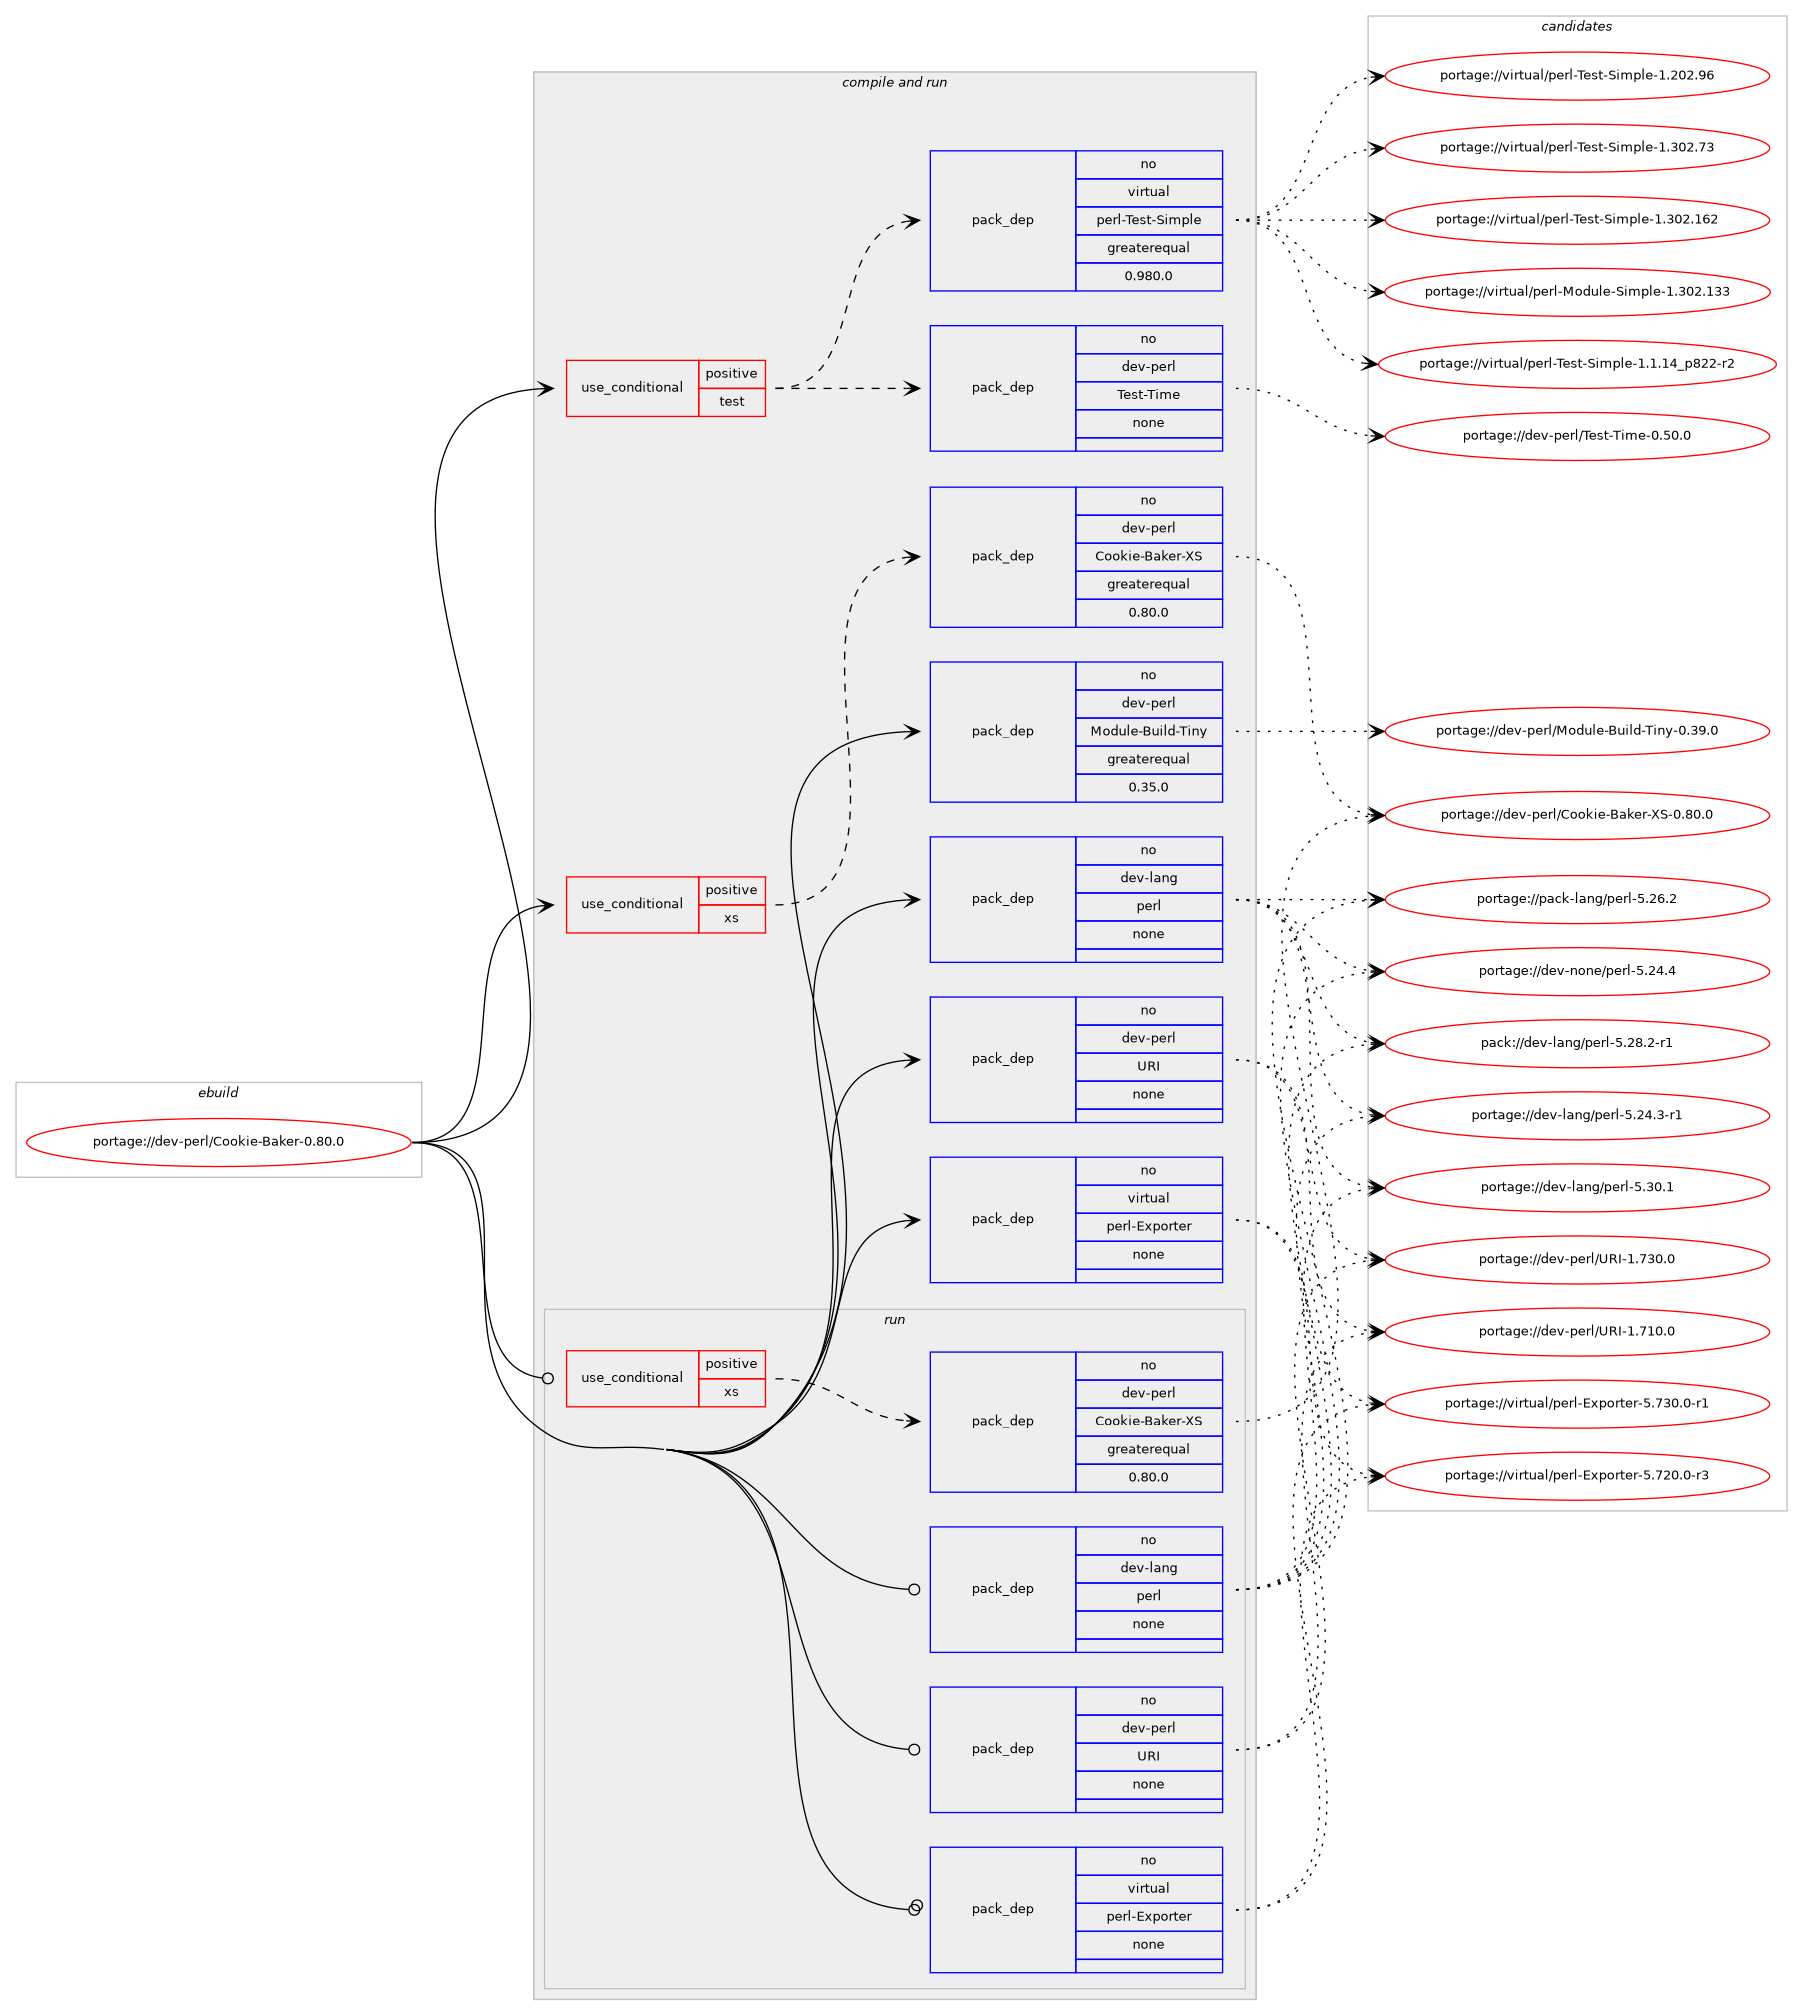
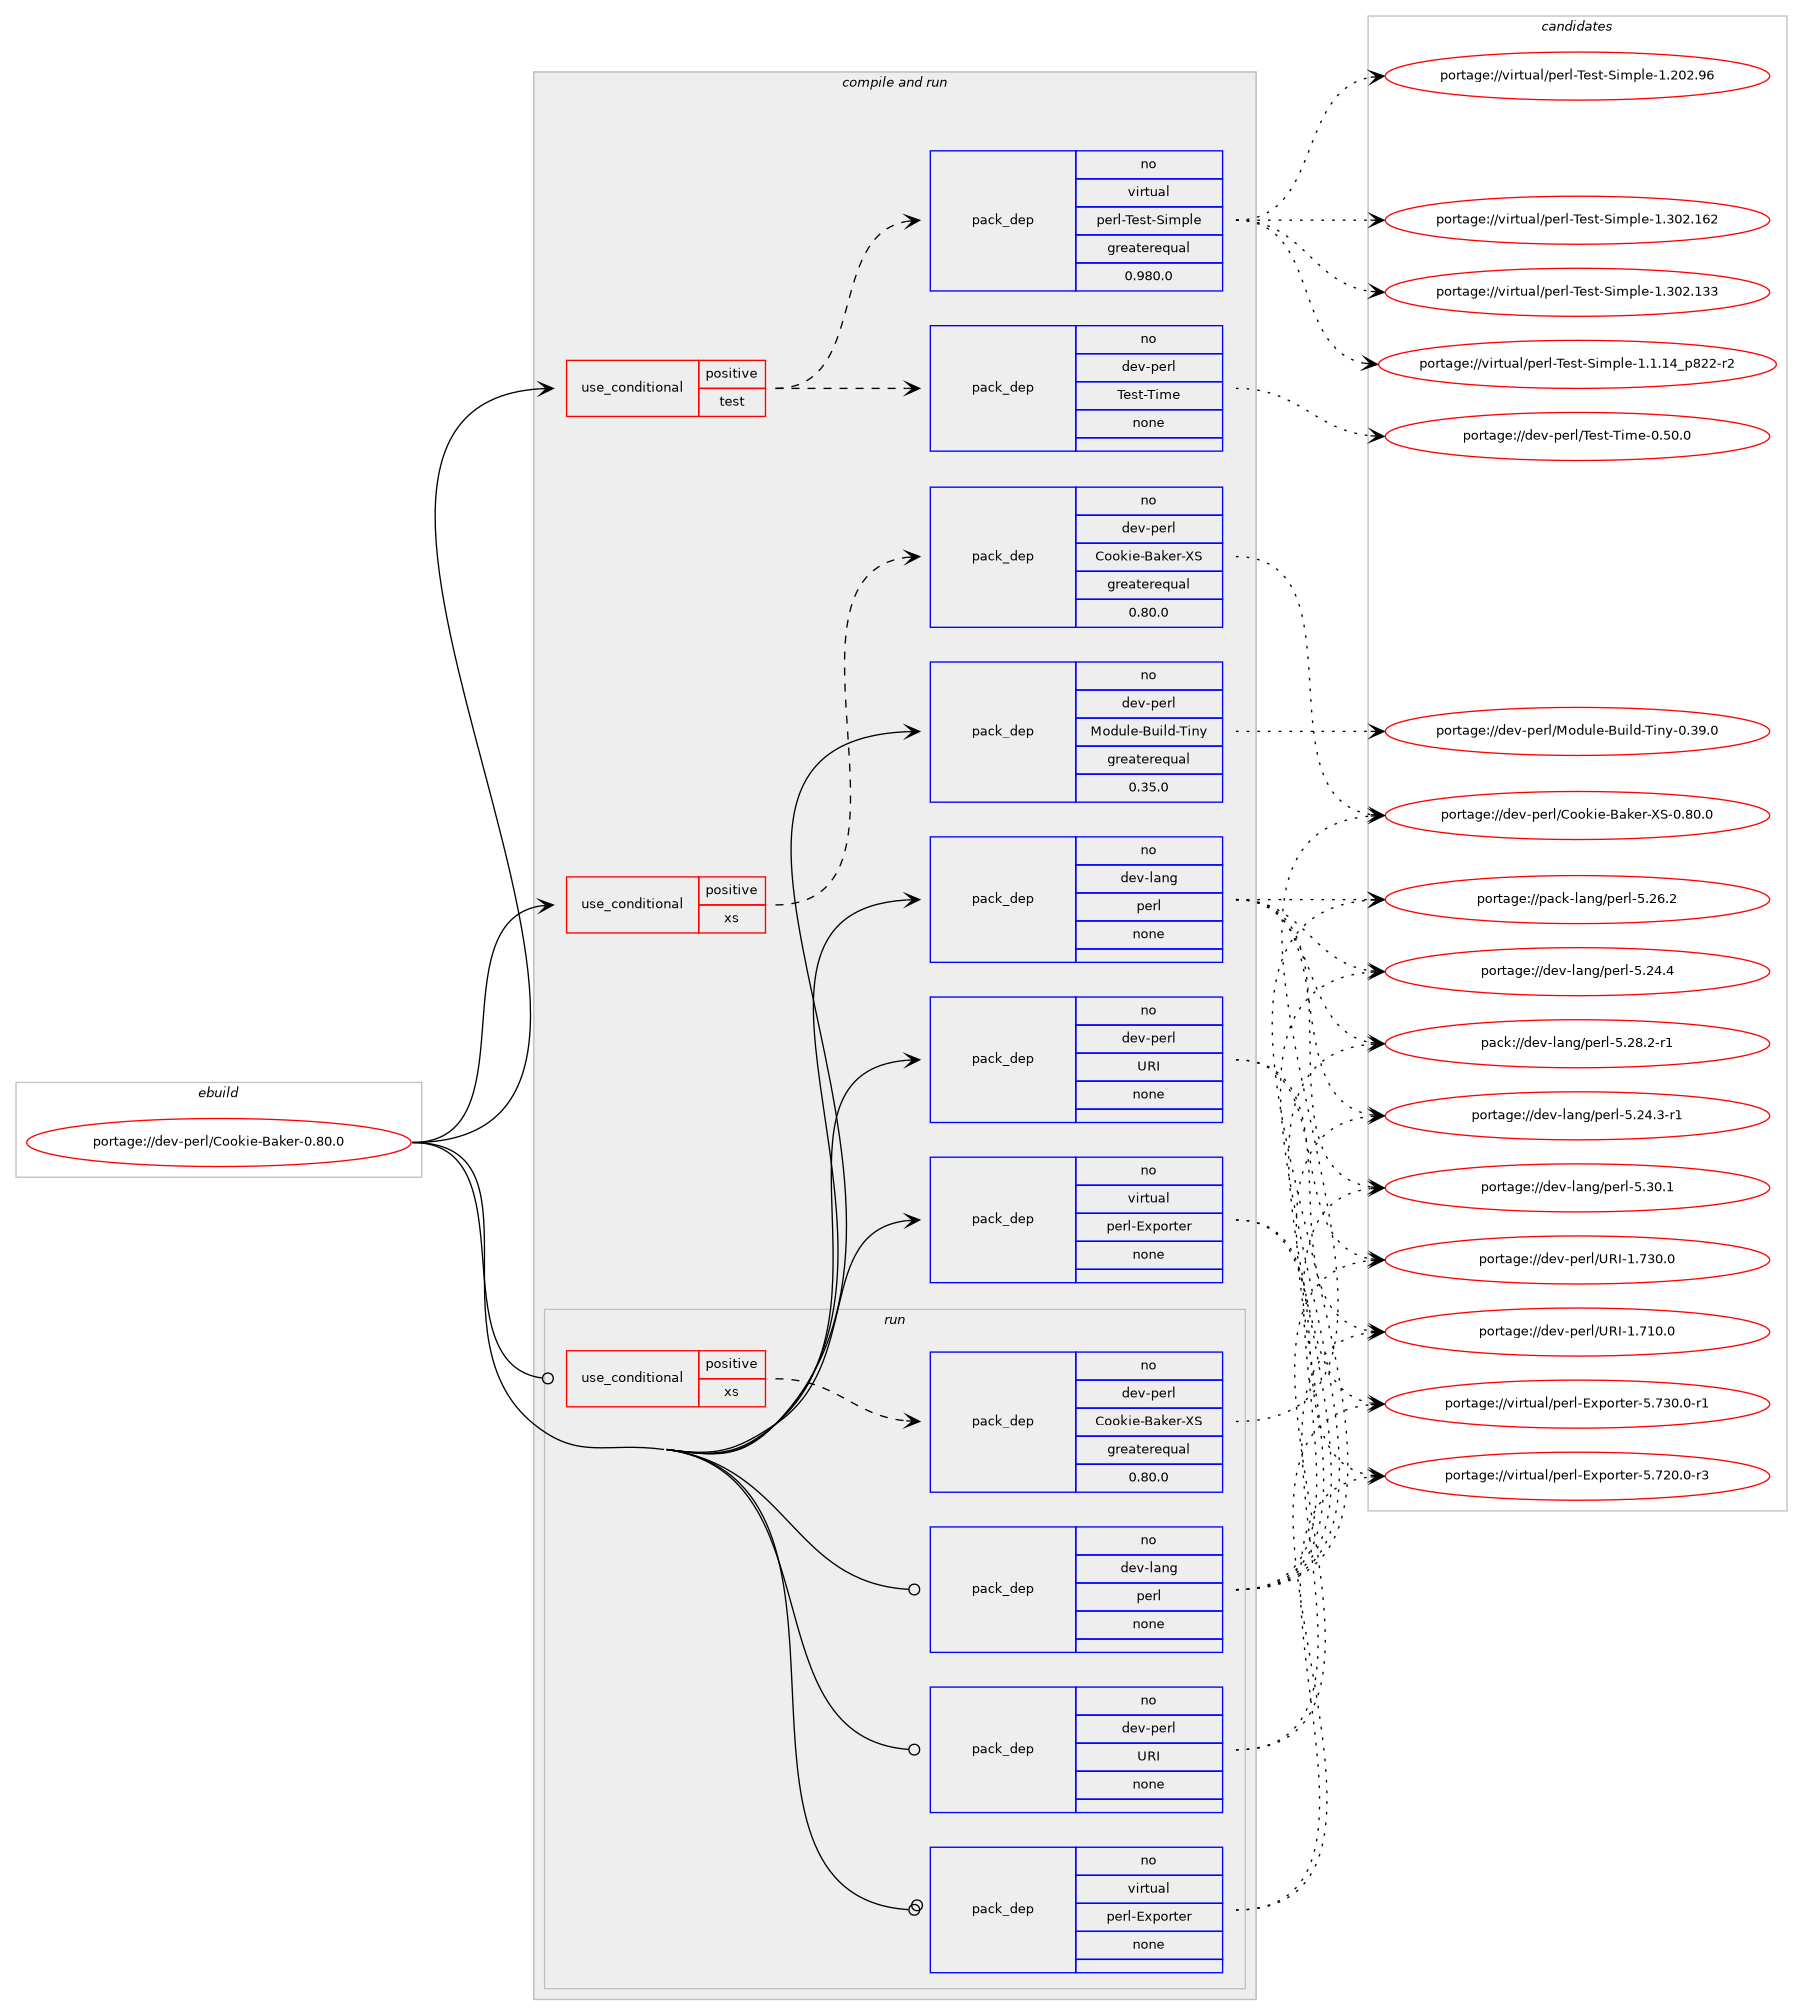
node "portage://virtual/perl-Test-Simple-1.302.73": removed
node "portage://virtual/perl-Module-Simple-1.302.133": label "portage://virtual/perl-Module-Simple-1.302.133" -> "portage://virtual/perl-Test-Simple-1.302.133"
node "portage://dev-none/perl-5.24.4": label "portage://dev-none/perl-5.24.4" -> "portage://dev-lang/perl-5.24.4"
